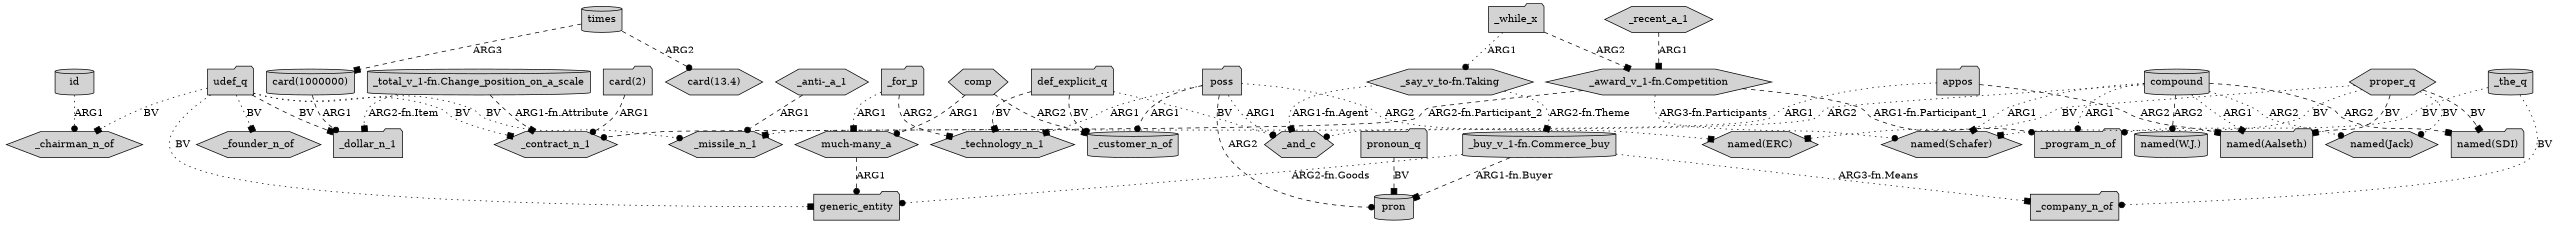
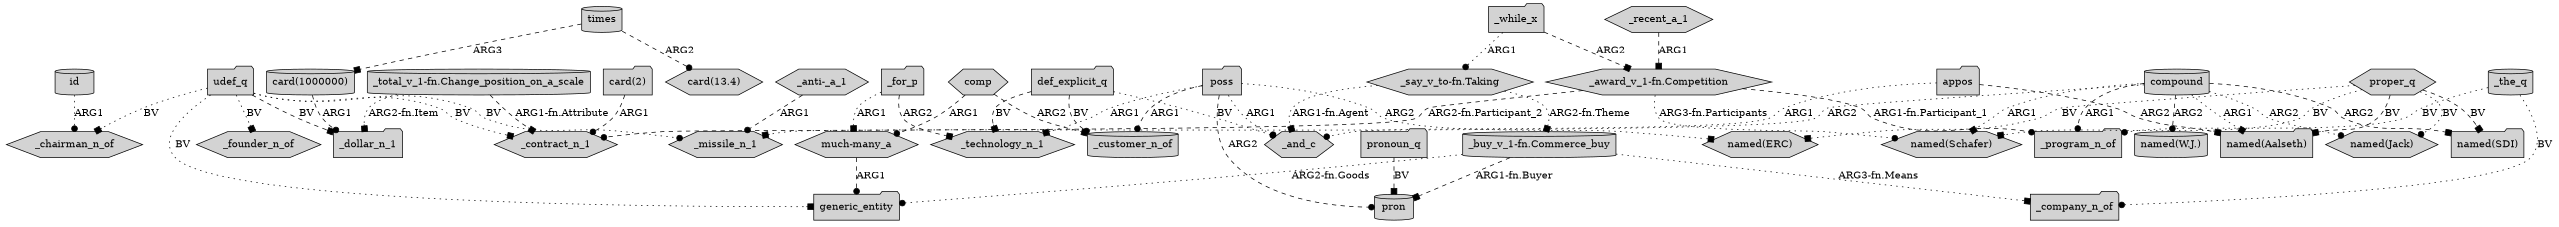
edge "compound" -> "_program_n_of": style dotted -> dashed
